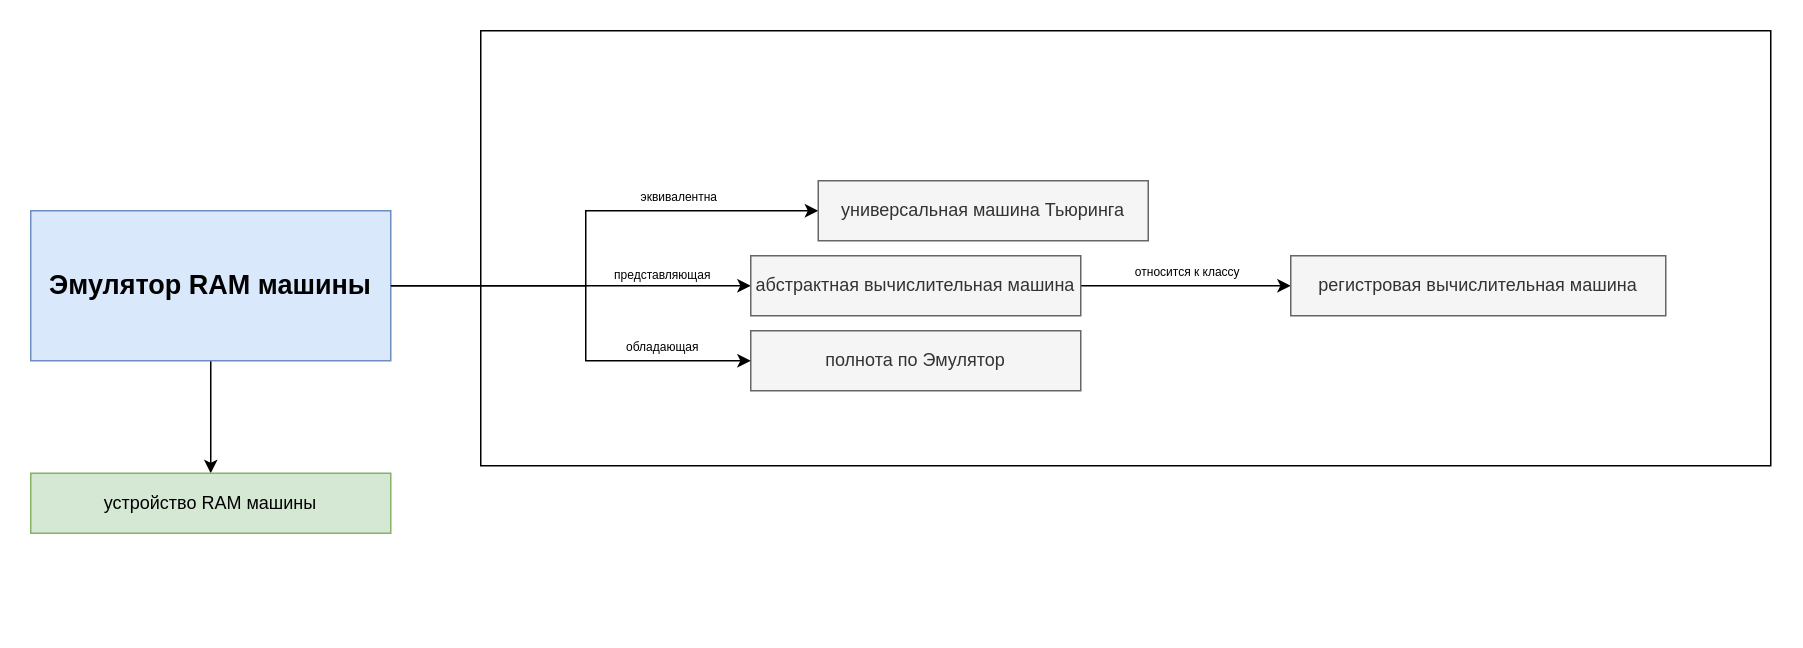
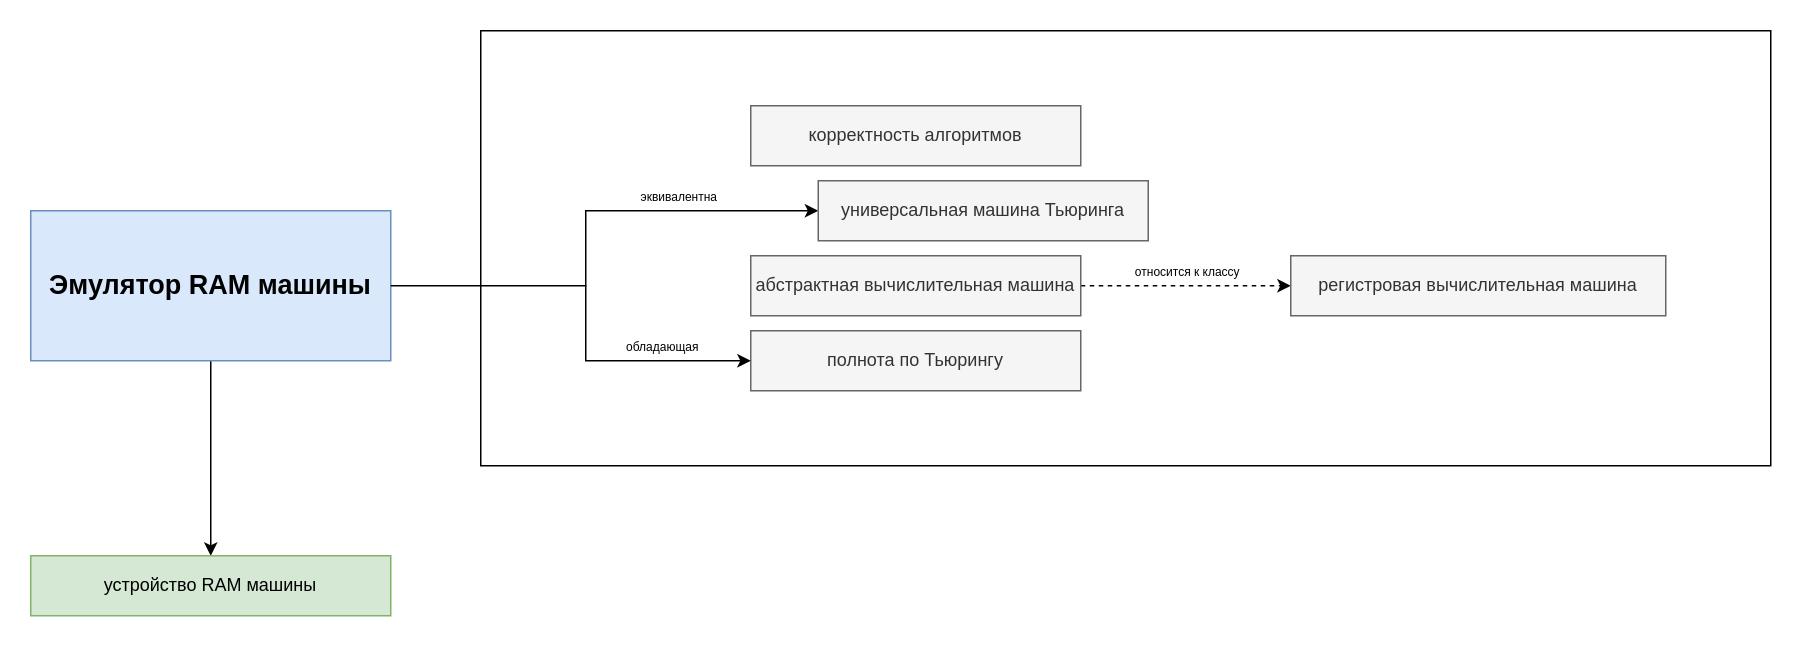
node "корректность алгоритмов": added
edge "Эмулятор RAM машины" -> "абстрактная вычислительная машина": removed, label "представляющая"
edge "абстрактная вычислительная машина" -> "регистровая вычислительная машина": style solid -> dashed
node "полнота по Эмулятор": label "полнота по Эмулятор" -> "полнота по Тьюрингу"
node "устройство RAM машины": moved (211, 503) -> (211, 586)
